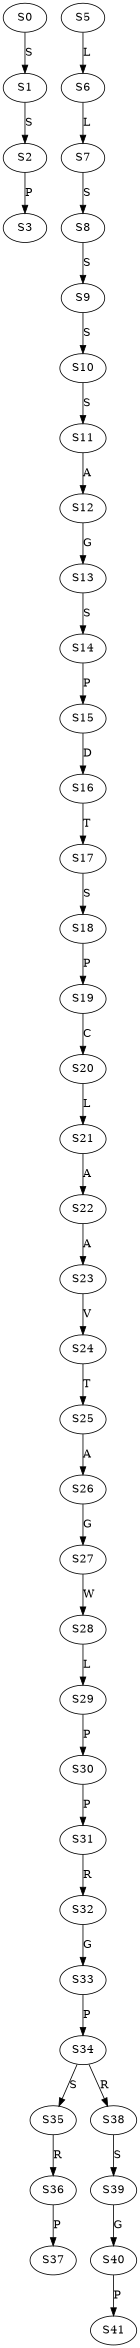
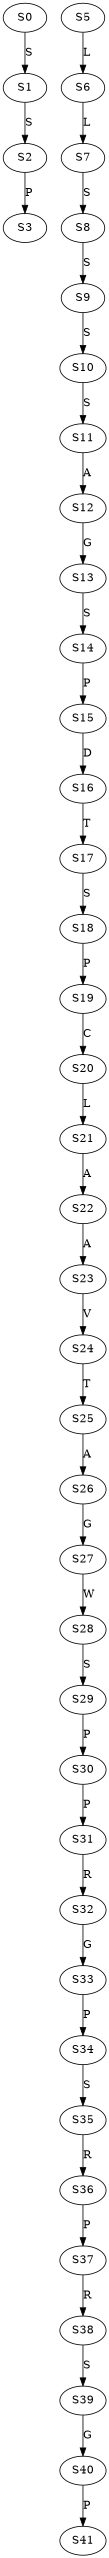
edge "S28" -> "S29": label "L" -> "S"
edge "S34" -> "S38": now "S37" -> "S38"
